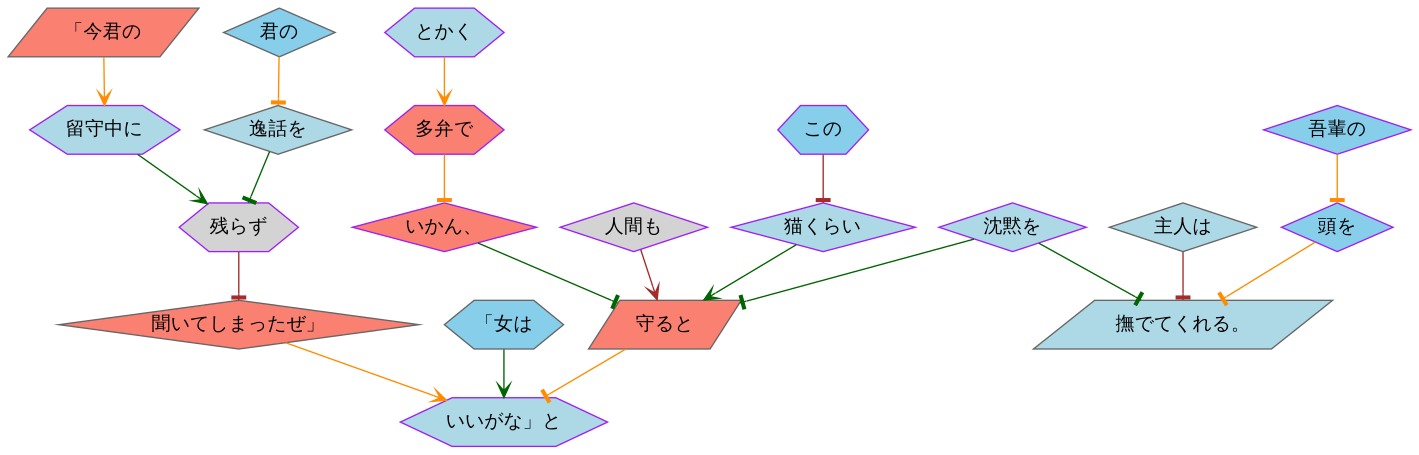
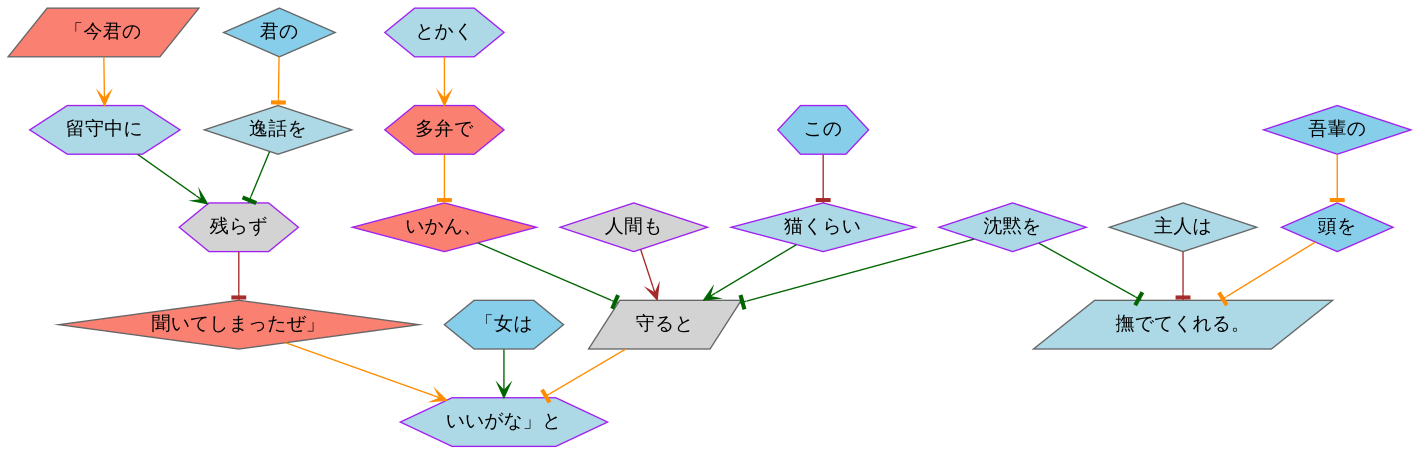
node "守ると": fillcolor salmon -> lightgrey
